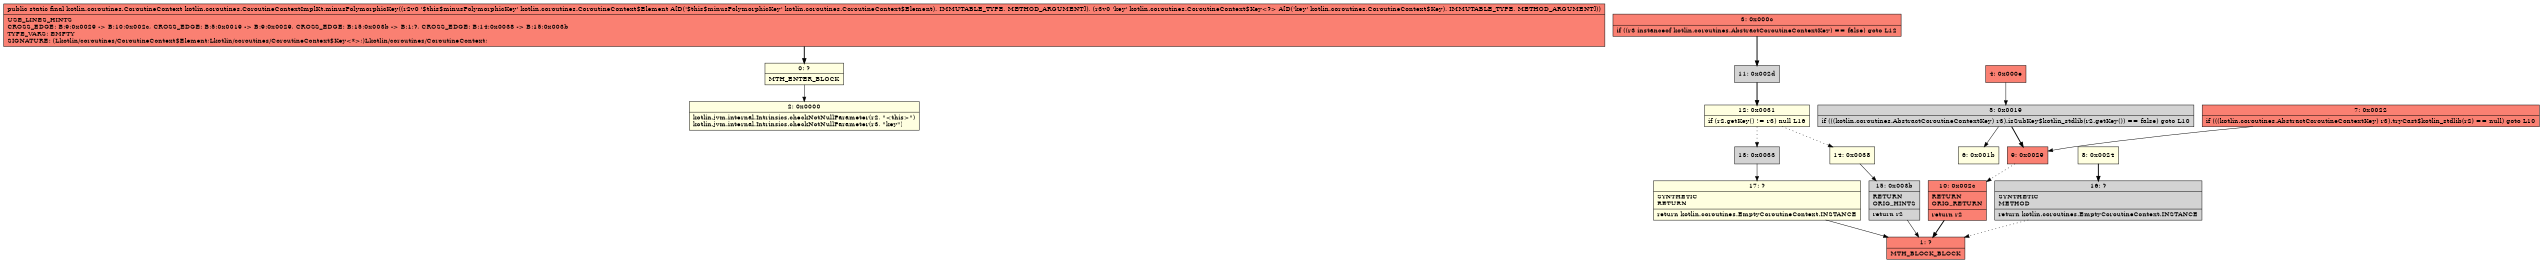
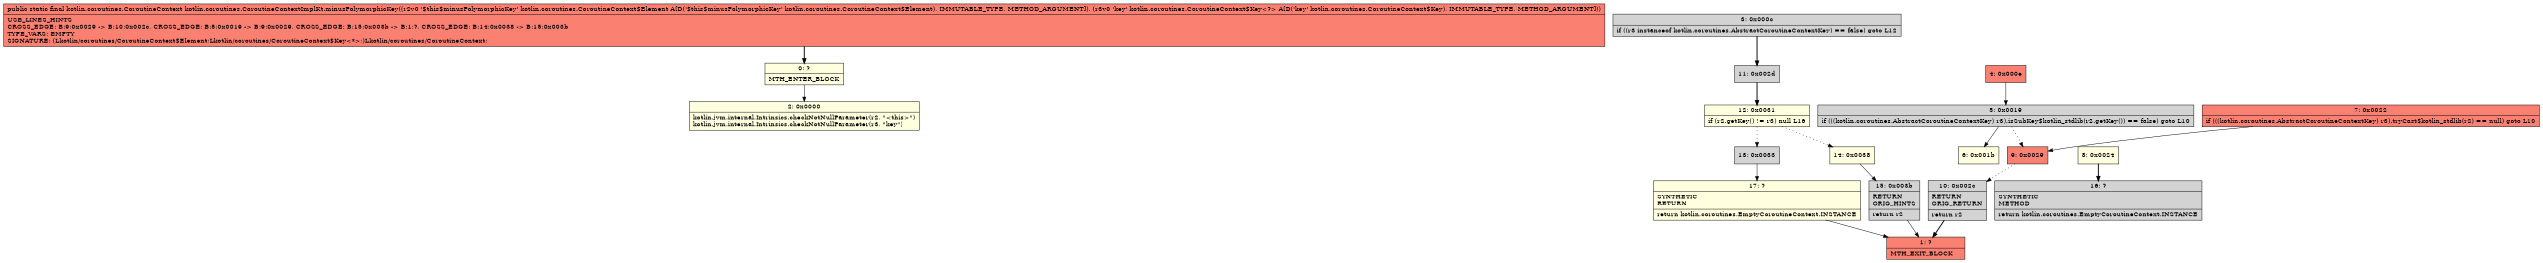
node "3: 0x000c": fillcolor salmon -> lightgrey
edge "5: 0x0019" -> "9: 0x0029": style bold -> dotted
node "10: 0x002c": fillcolor salmon -> lightgrey
edge "16: ?" -> "1: ?": removed
node "1: ?": text "MTH_BLOCK_BLOCK" -> "MTH_EXIT_BLOCK"
